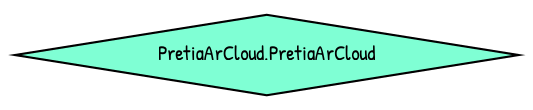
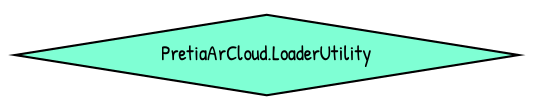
node "PretiaArCloud.PretiaArCloud": label "PretiaArCloud.PretiaArCloud" -> "PretiaArCloud.LoaderUtility"
